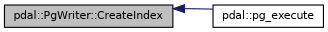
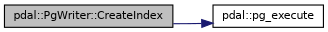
edge "pdal::pg_execute" -> "pdal::PgWriter::CreateIndex": reversed
